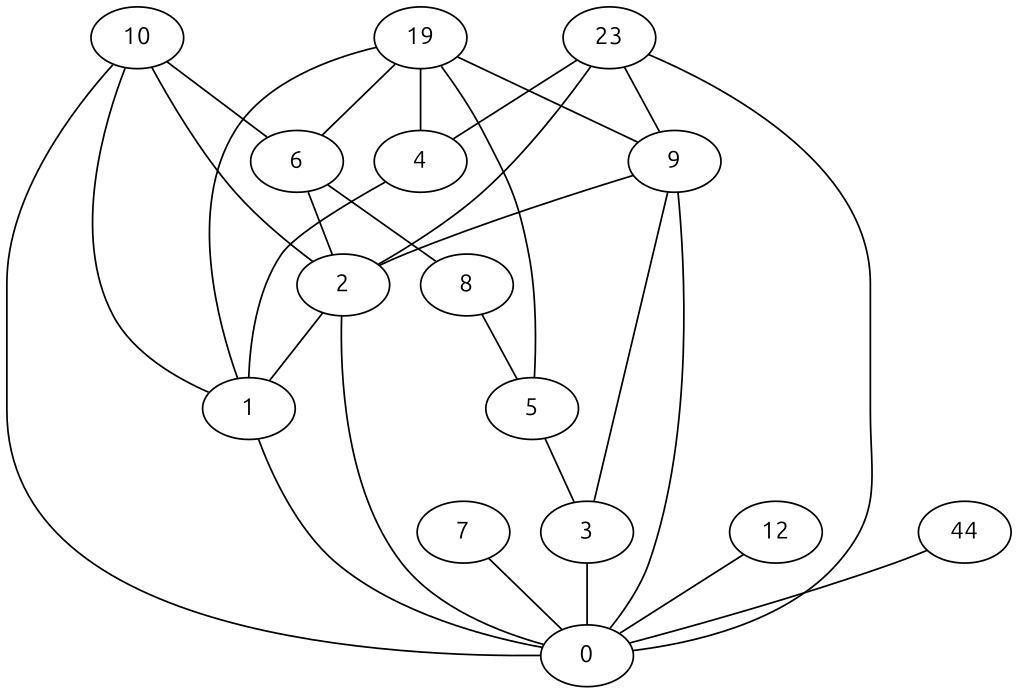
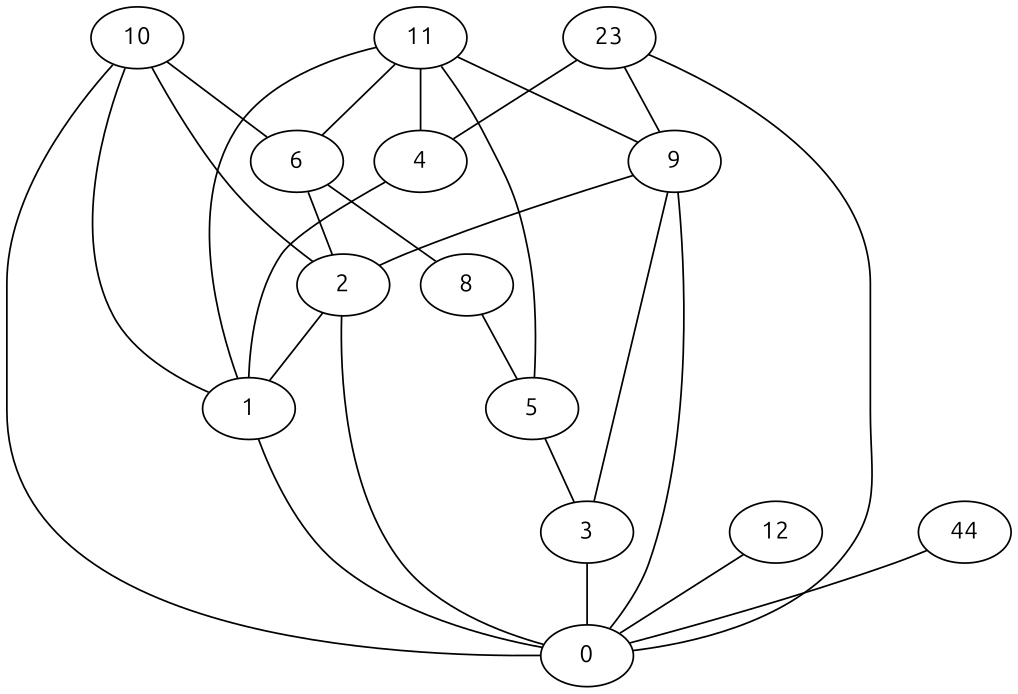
node "19": label "19" -> "11"
edge "2" -> "23": removed
node "7": removed
